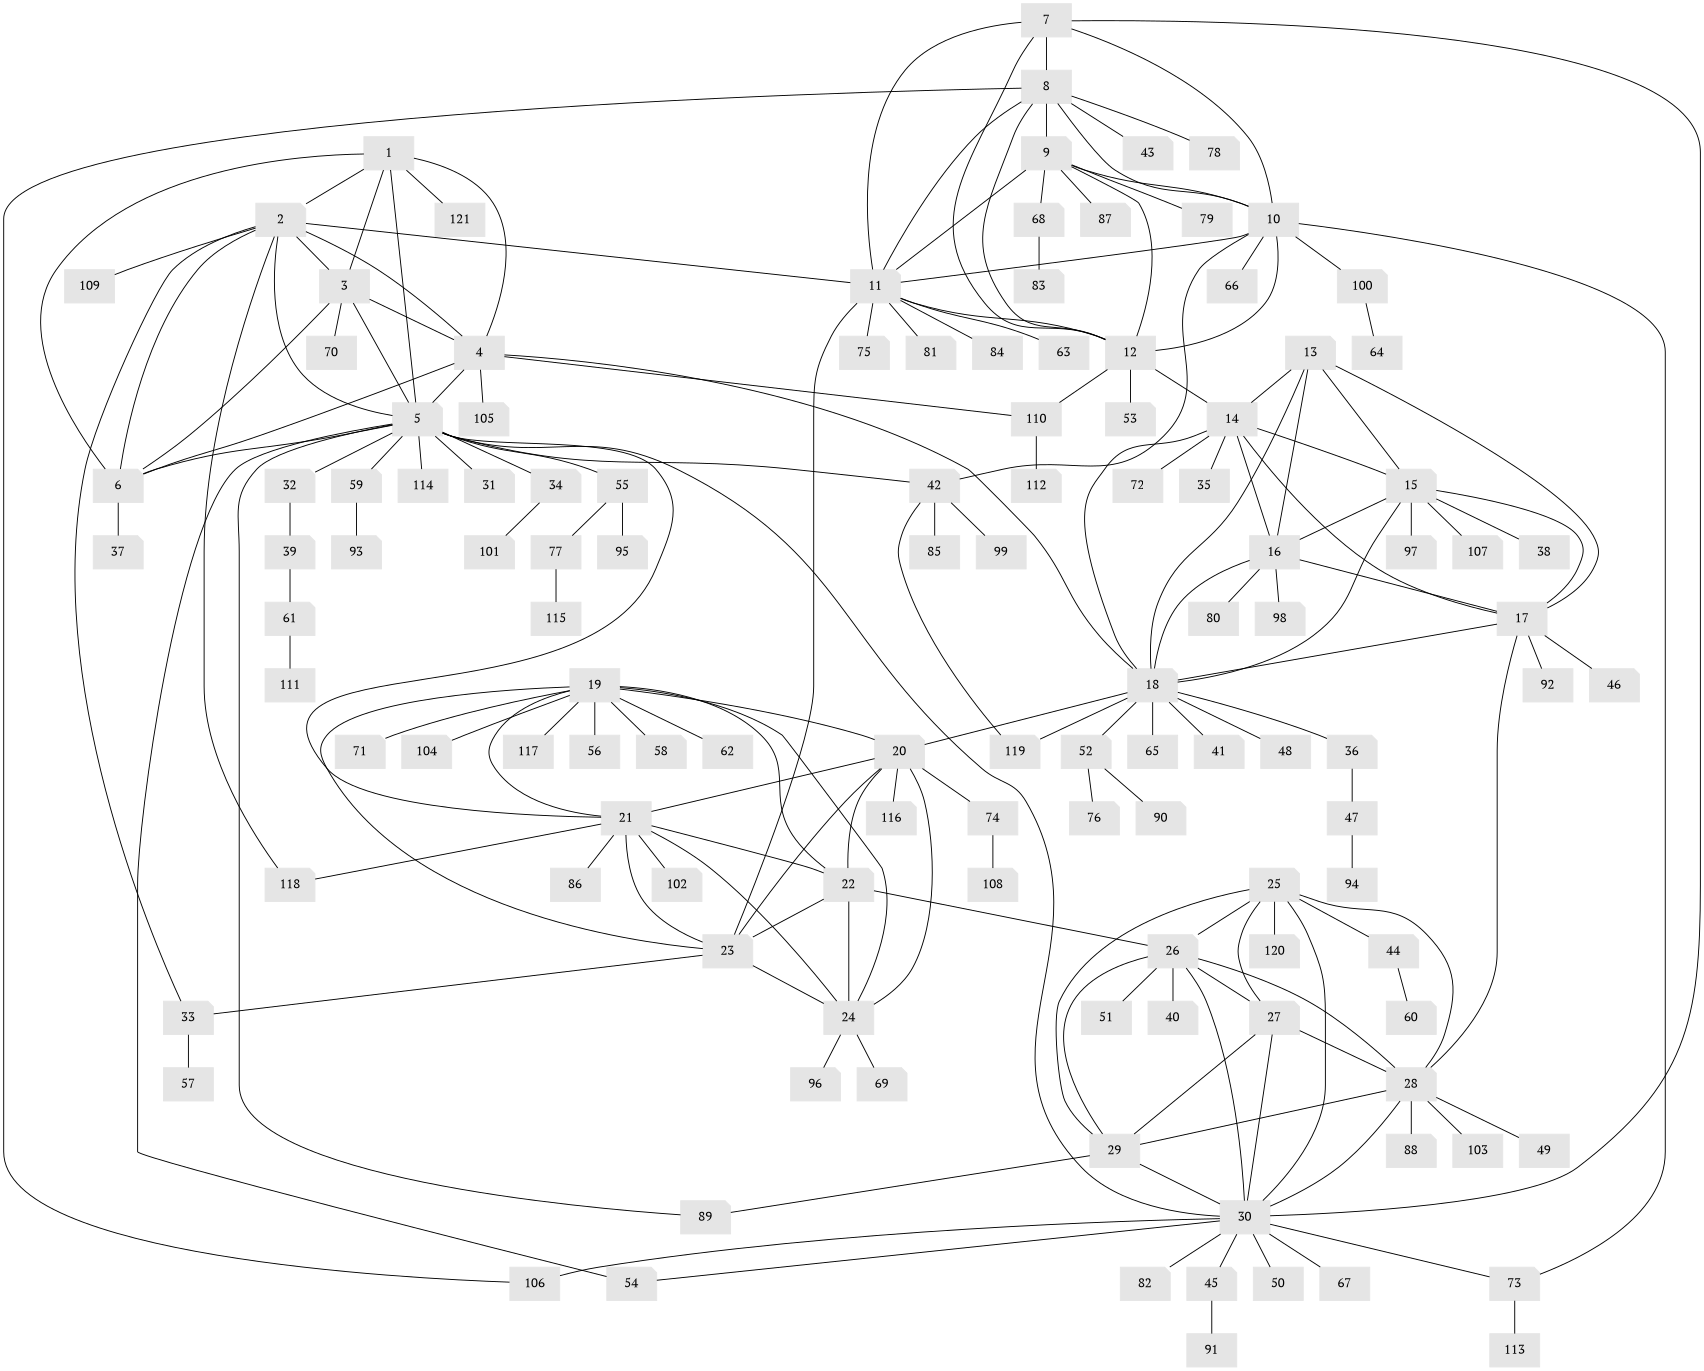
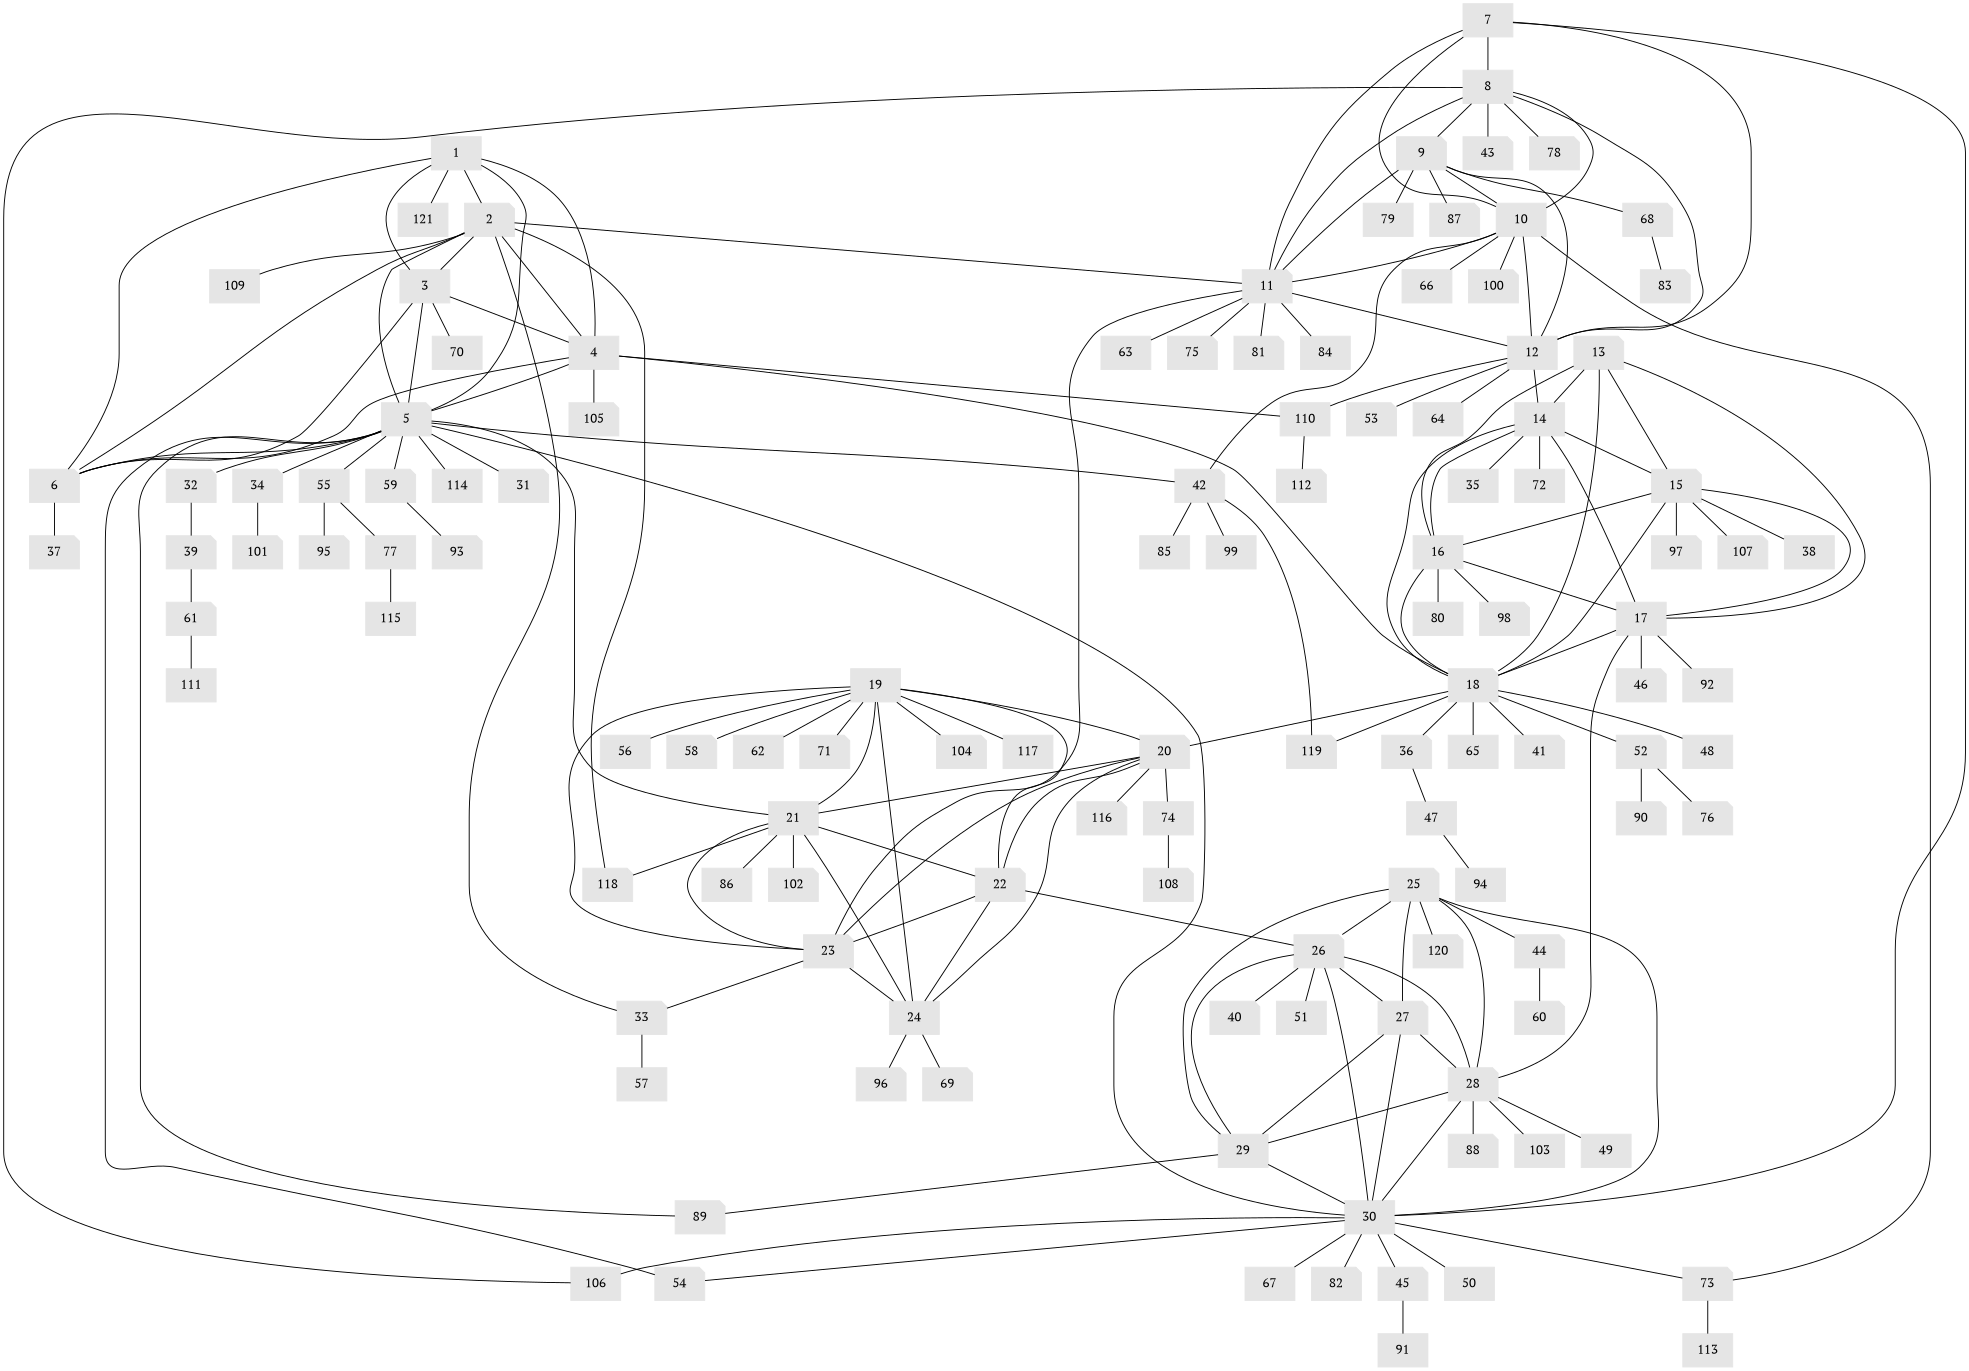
edge "100" -- "64": now "12" -- "64"
